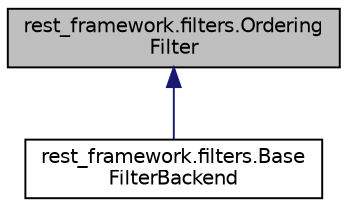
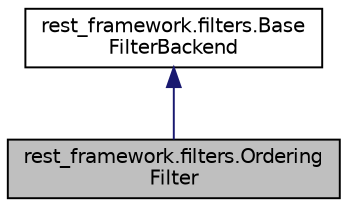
edge "rest_framework.filters.Base FilterBackend" -> "rest_framework.filters.Ordering Filter": reversed
